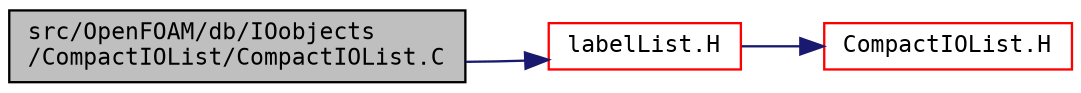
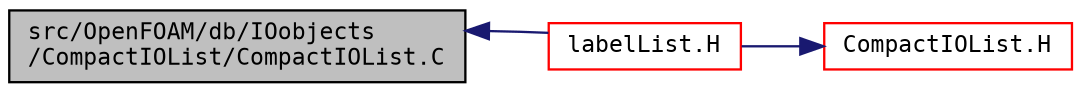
edge "src/OpenFOAM/db/IOobjects /CompactIOList/CompactIOList.C" -> "labelList.H": reversed
